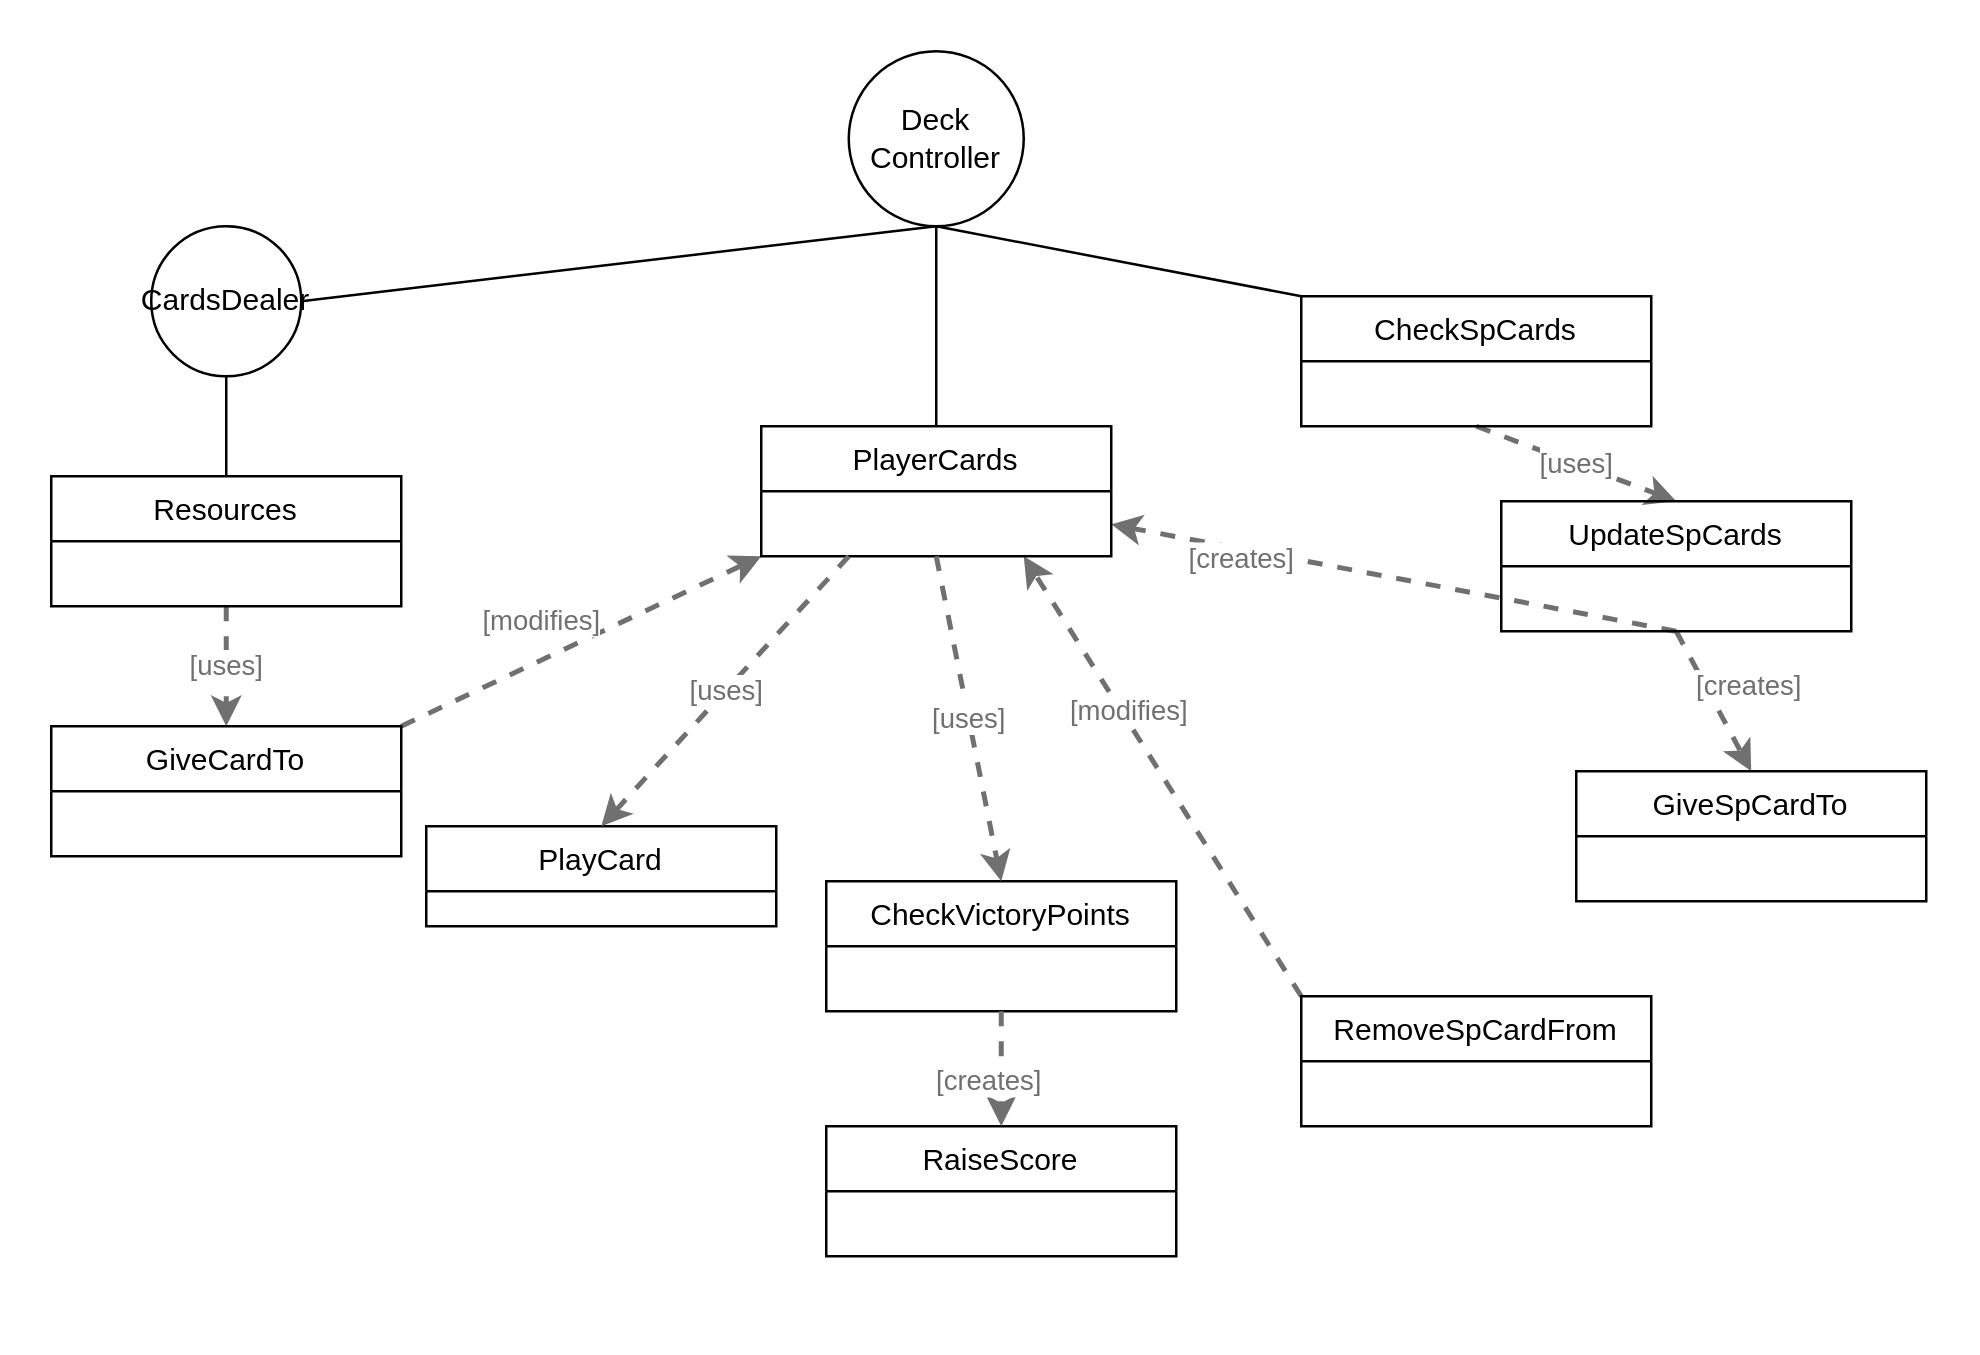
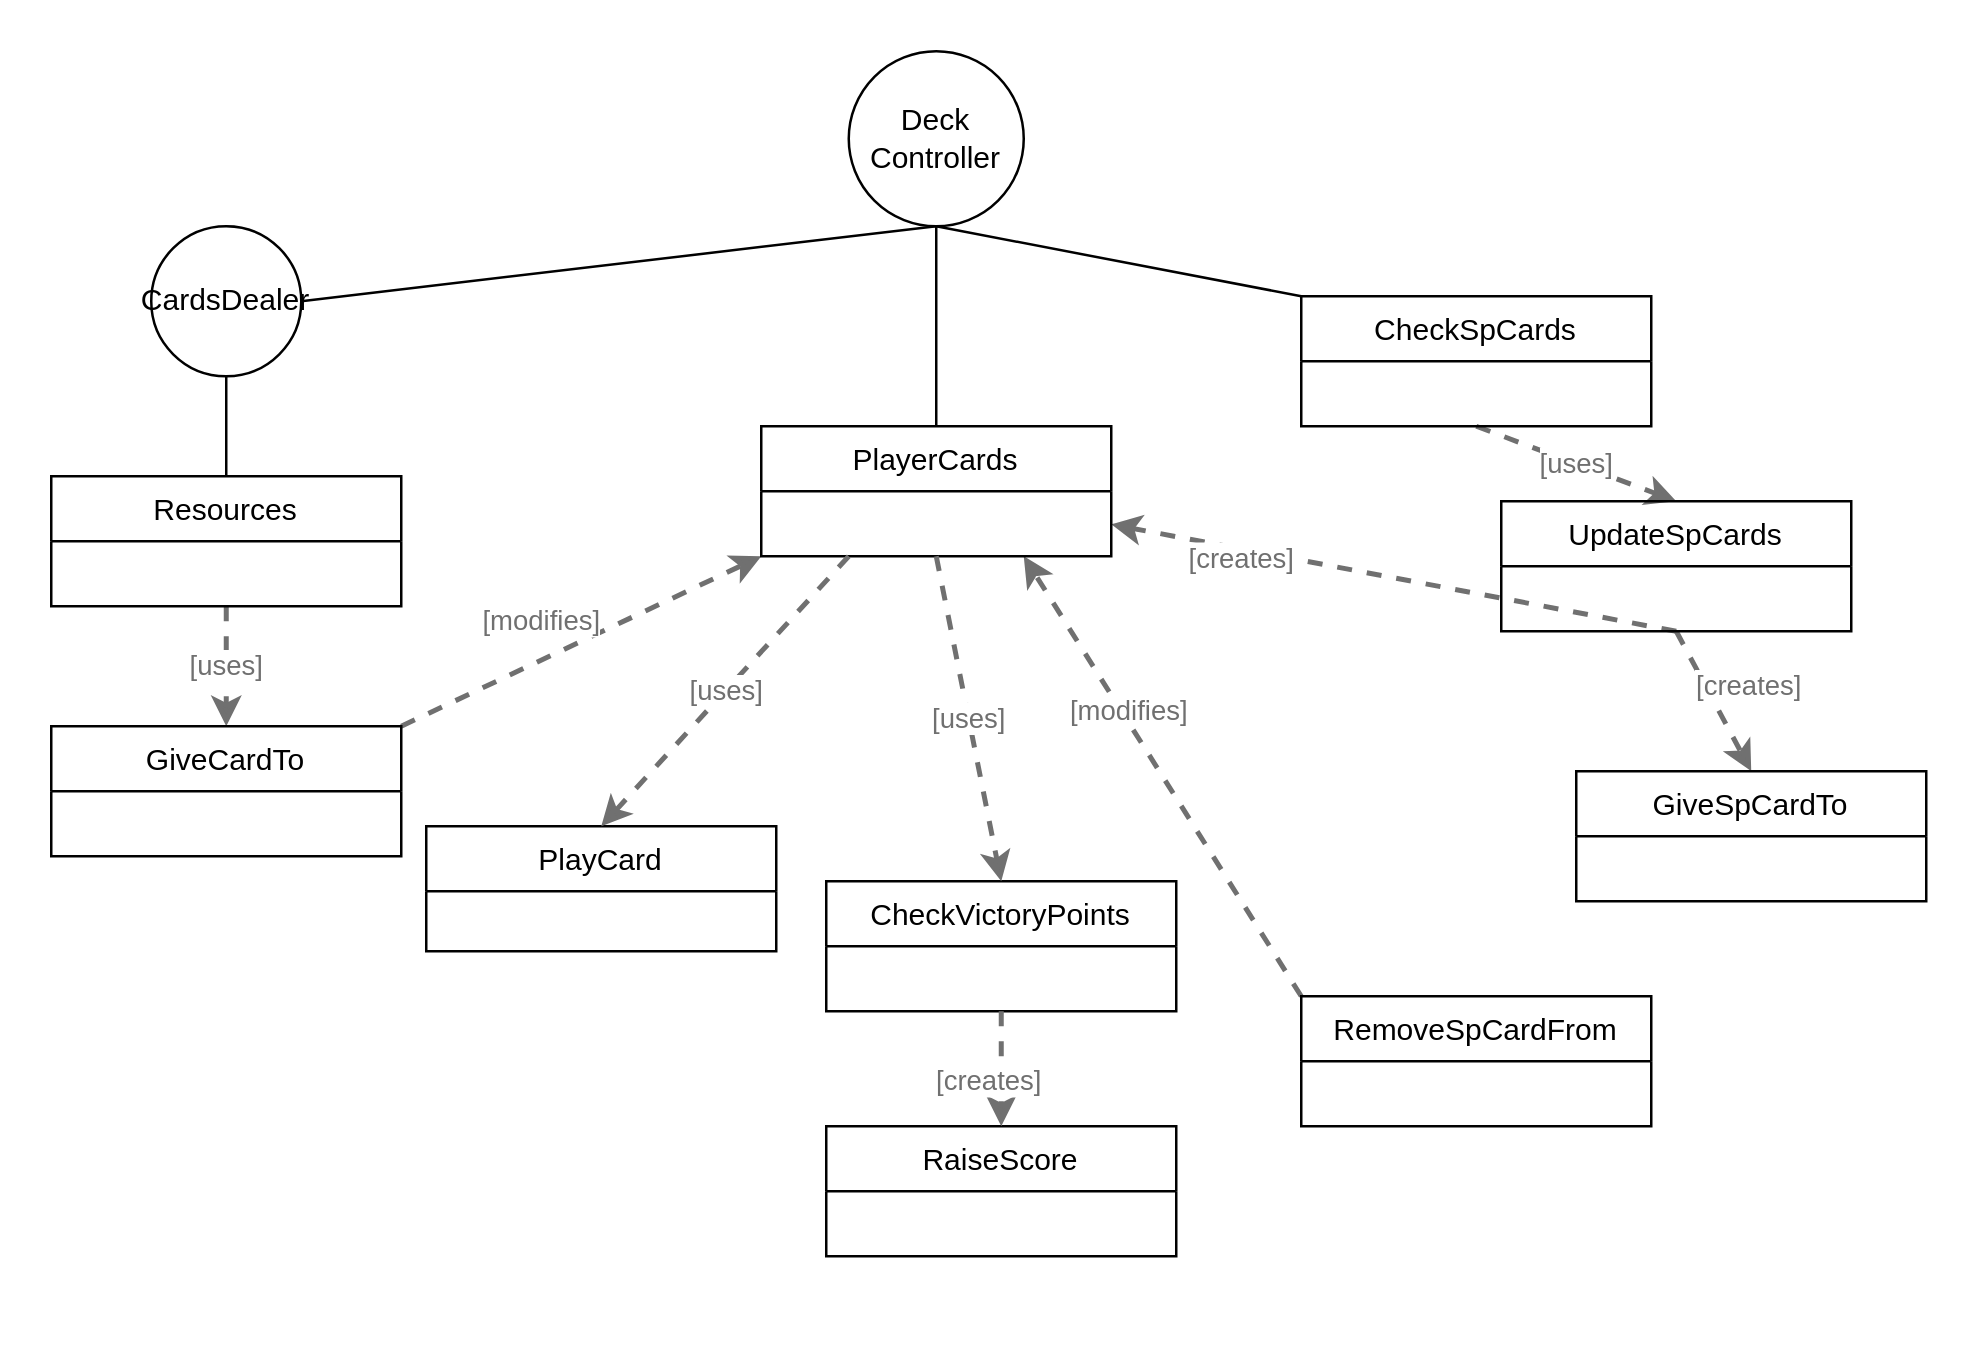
node "PlayCard": size 350x100 -> 350x125
